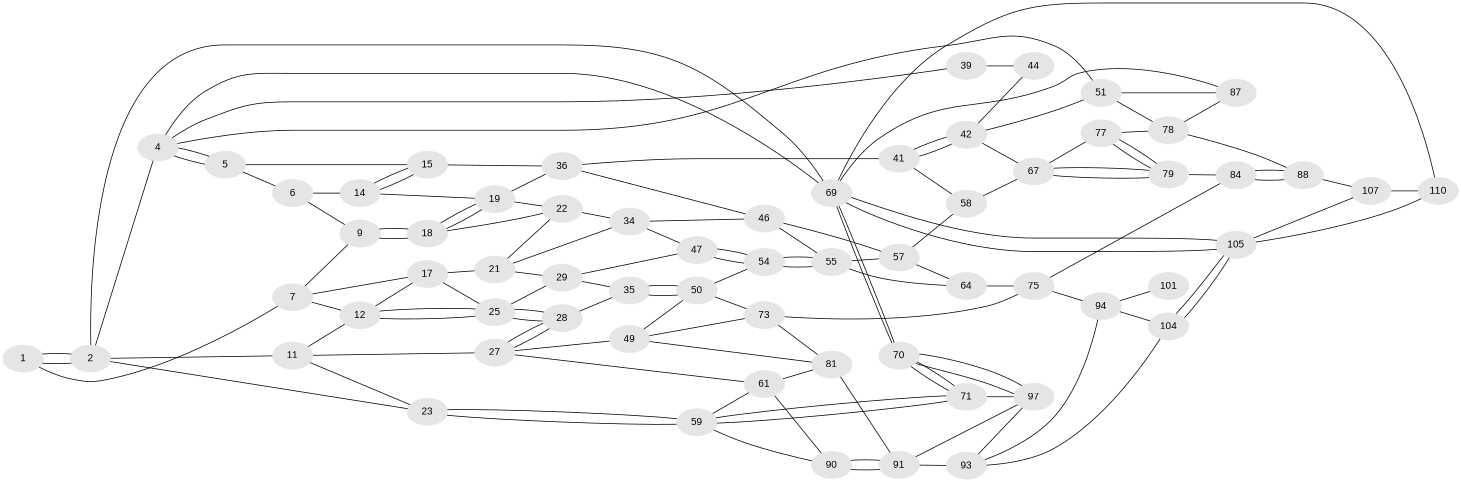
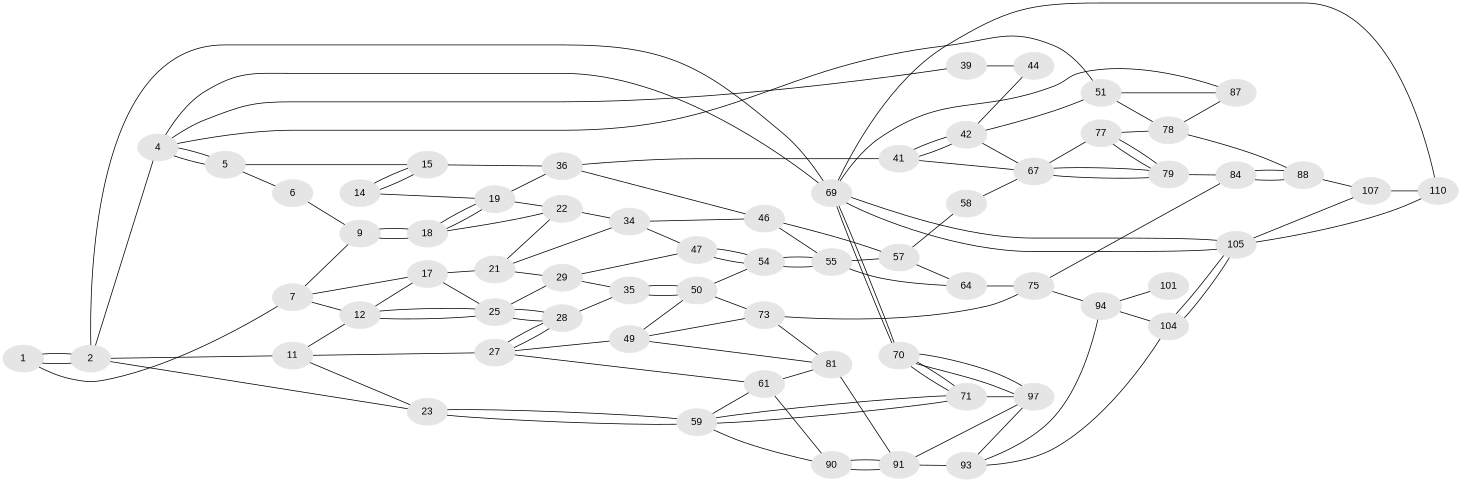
edge "41" -- "58": now "41" -- "67"
edge "6" -- "14": removed
